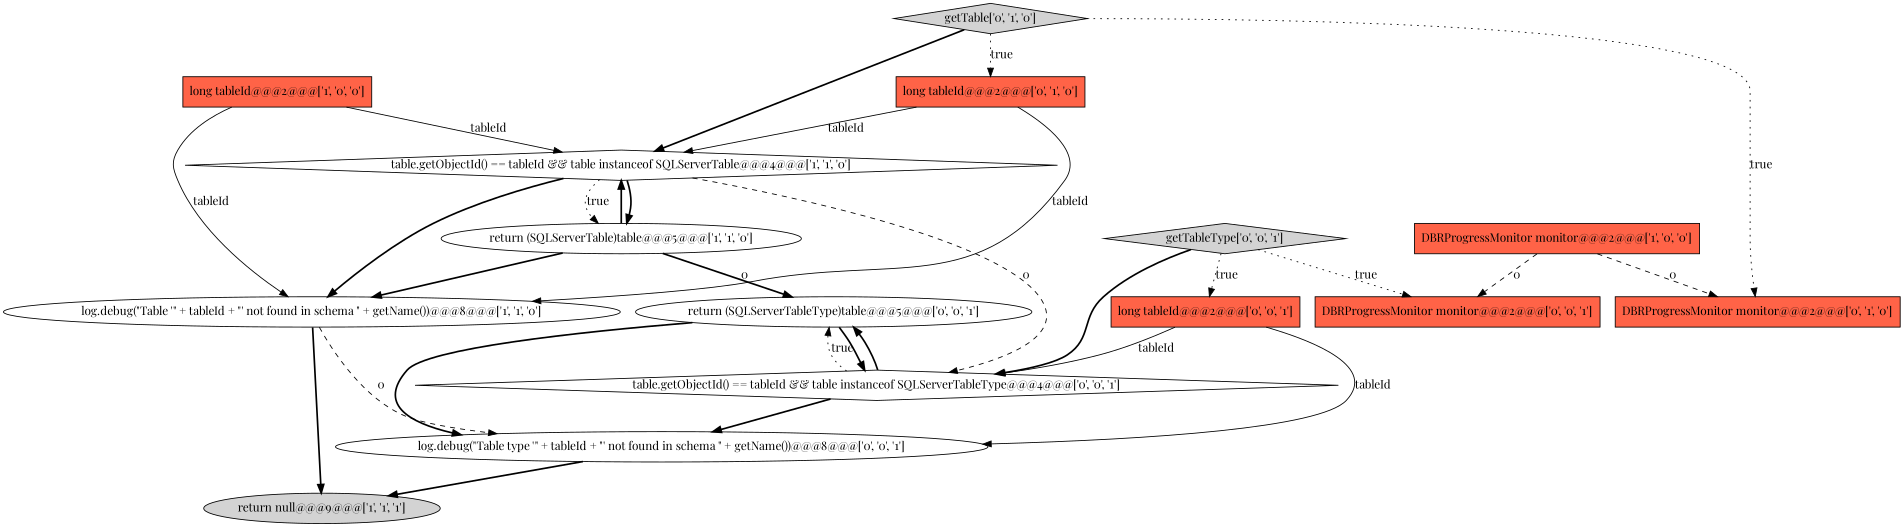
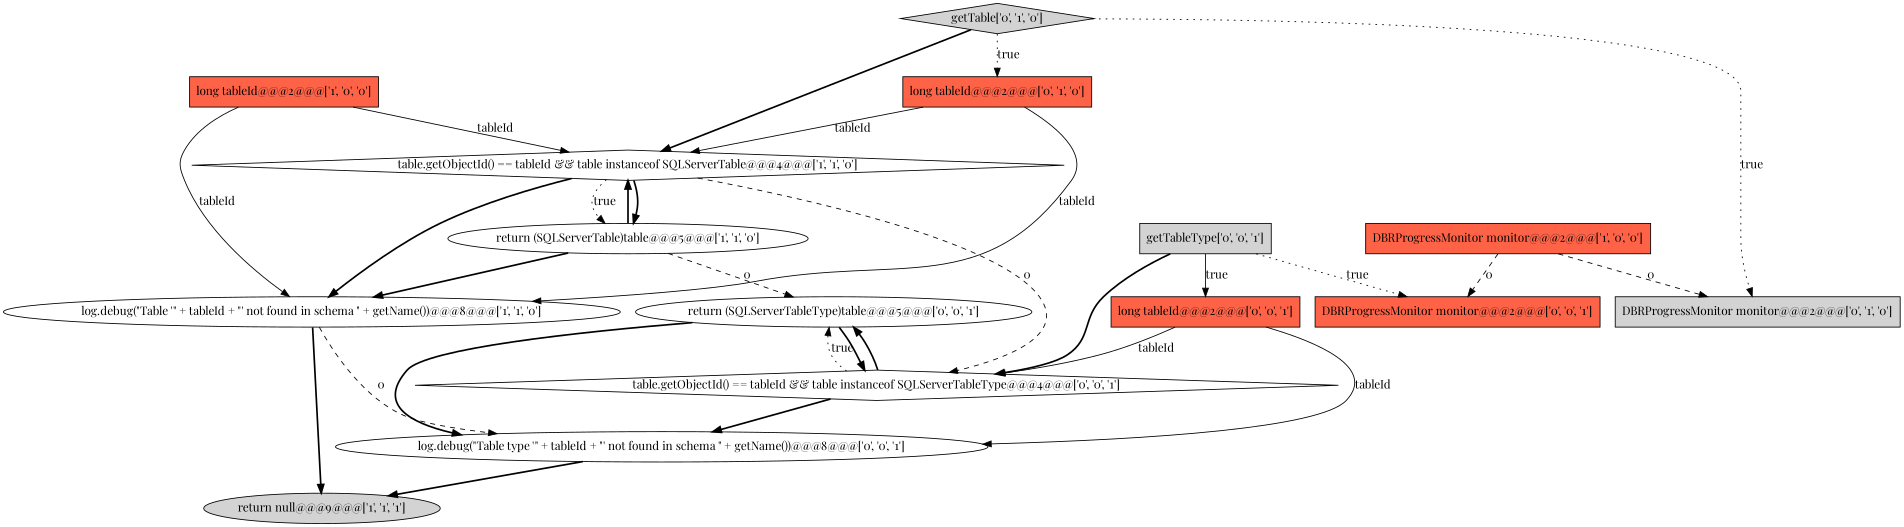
node "getTableType['0', '0', '1']": shape diamond -> box
edge "getTableType['0', '0', '1']" -> "long tableId@@@2@@@['0', '0', '1']": style dotted -> solid
edge "return (SQLServerTable)table@@@5@@@['1', '1', '0']" -> "return (SQLServerTableType)table@@@5@@@['0', '0', '1']": style bold -> dashed
node "DBRProgressMonitor monitor@@@2@@@['0', '1', '0']": fillcolor tomato -> lightgray
